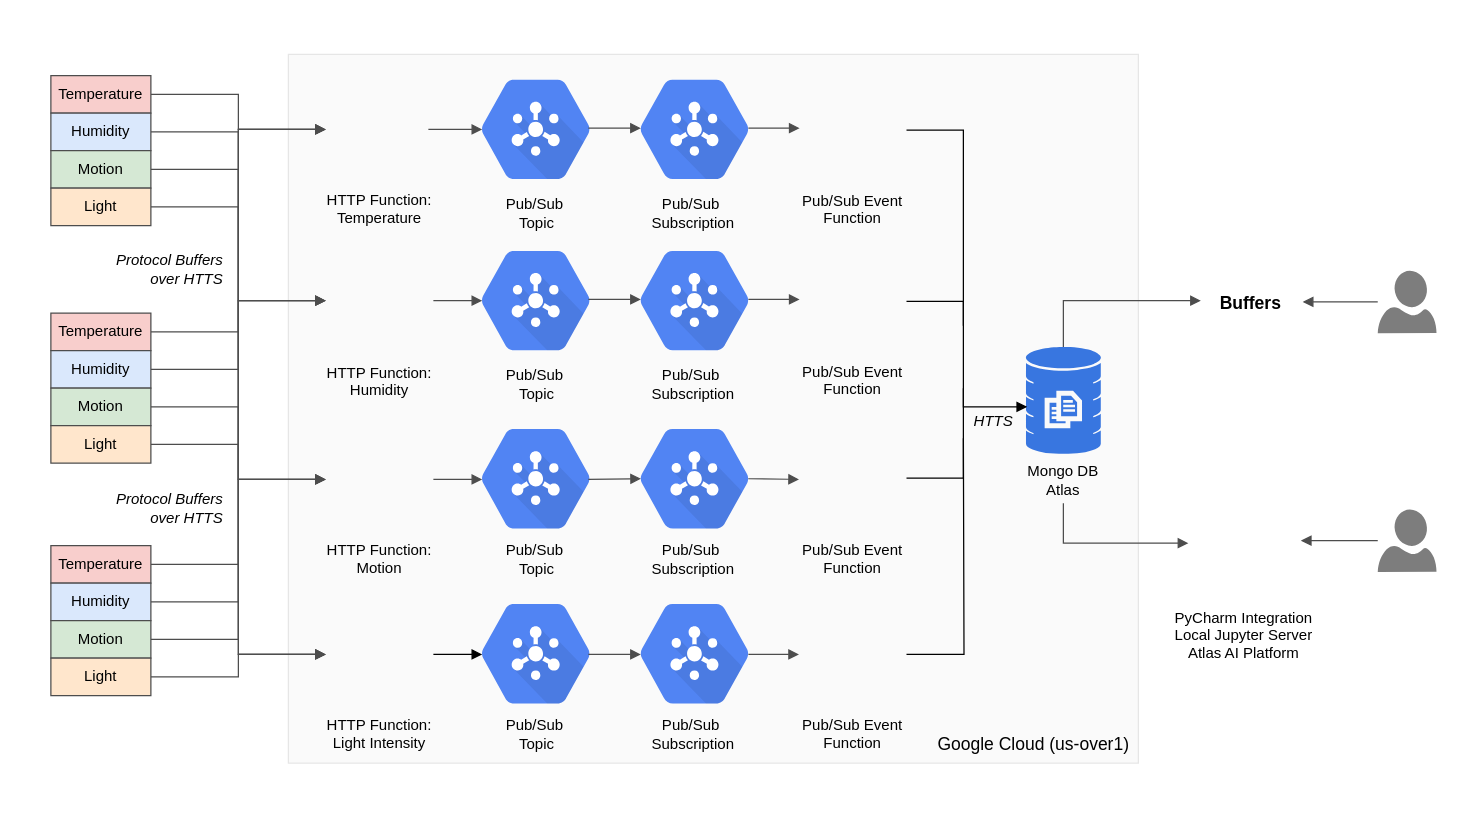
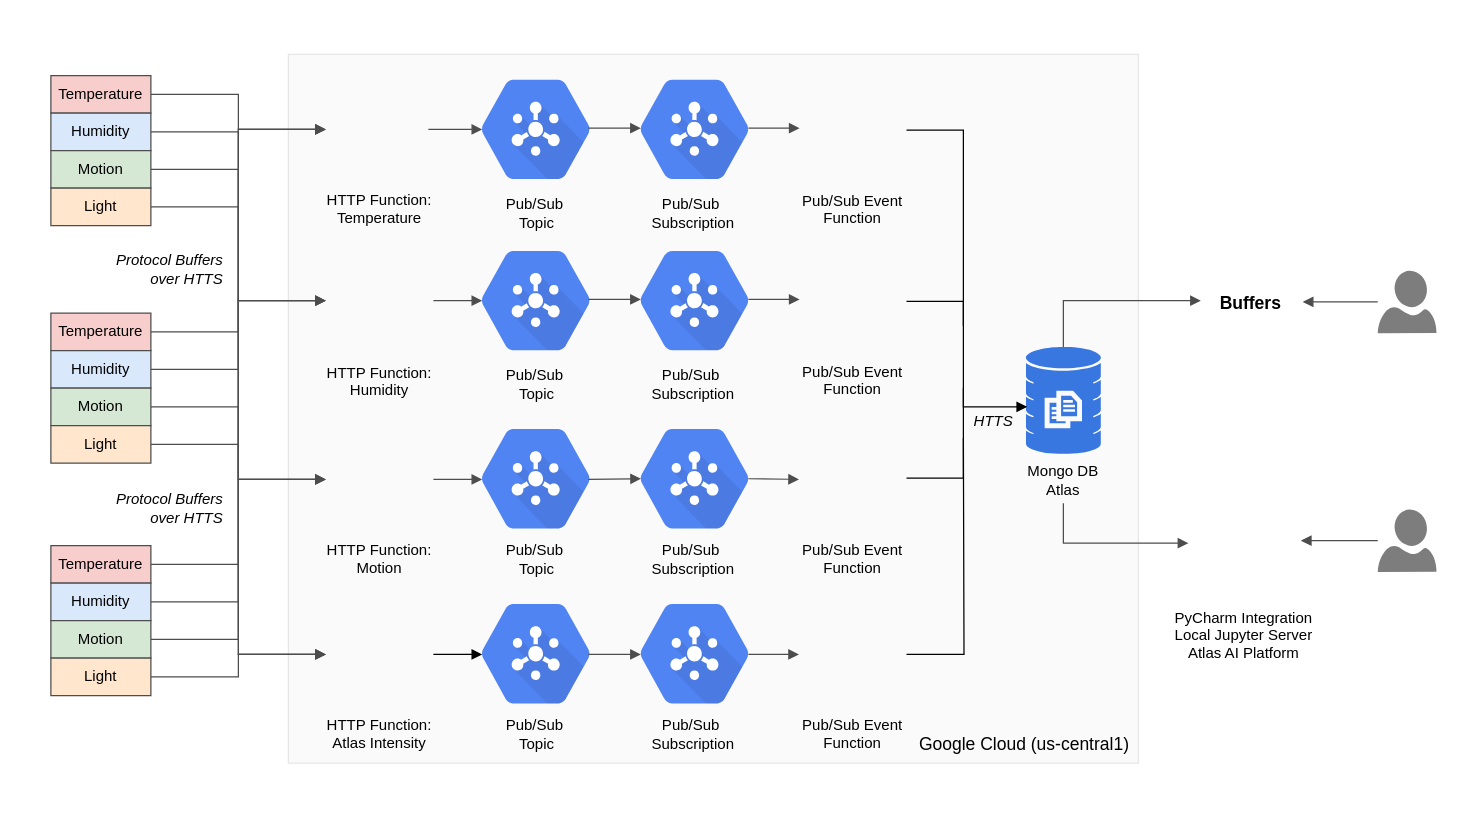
node "HTTP Function: Light Intensity": label "HTTP Function: Light Intensity" -> "HTTP Function: Atlas Intensity"
node "Google Cloud (us-over1)": label "Google Cloud (us-over1)" -> "Google Cloud (us-central1)"
